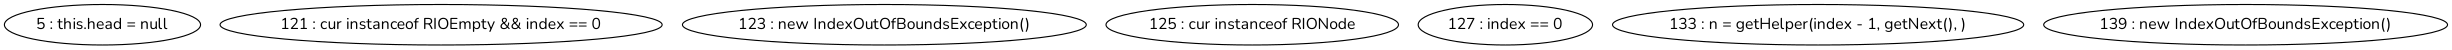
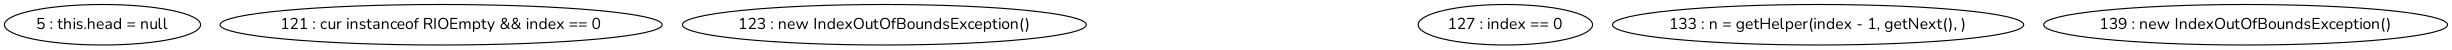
node "125 : cur instanceof RIONode": removed
